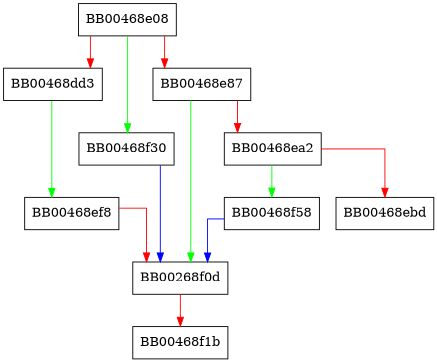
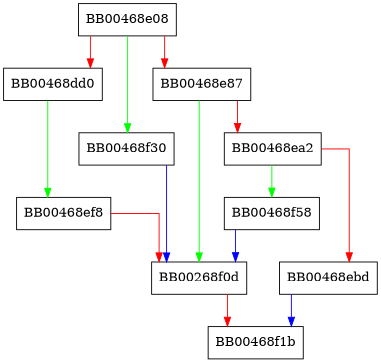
node "BB00468dd3": label "BB00468dd3" -> "BB00468dd0"
edge "BB00468ebd" -> "BB00468f1b": added
